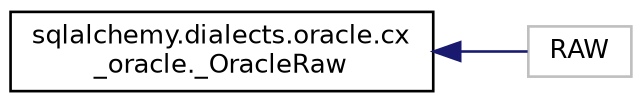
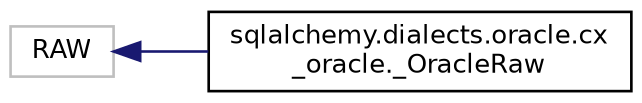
edge "RAW" -> "sqlalchemy.dialects.oracle.cx _oracle._OracleRaw": reversed
